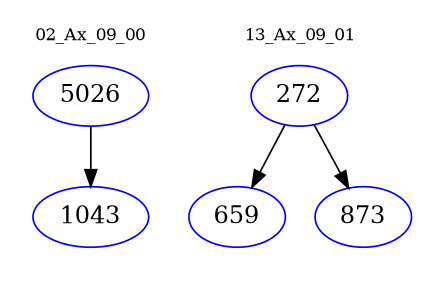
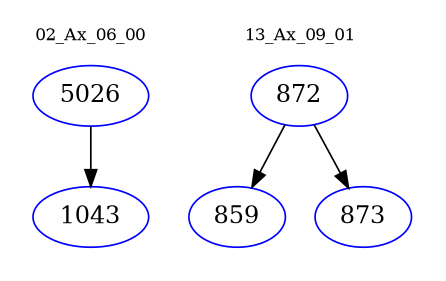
cluster "02_Ax_09_00": label "02_Ax_09_00" -> "02_Ax_06_00"
node "272": label "272" -> "872"
node "659": label "659" -> "859"
